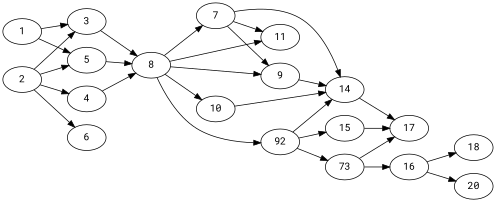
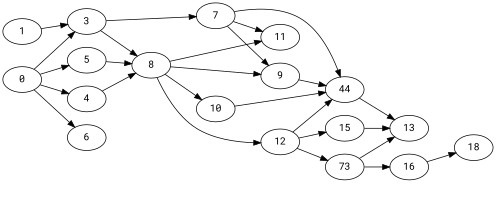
edge "8" -> "7": now "3" -> "7"
edge "1" -> "5": removed
node "2": label "2" -> "0"
node "14": label "14" -> "44"
node "17": label "17" -> "13"
node "92": label "92" -> "12"
node "20": removed
